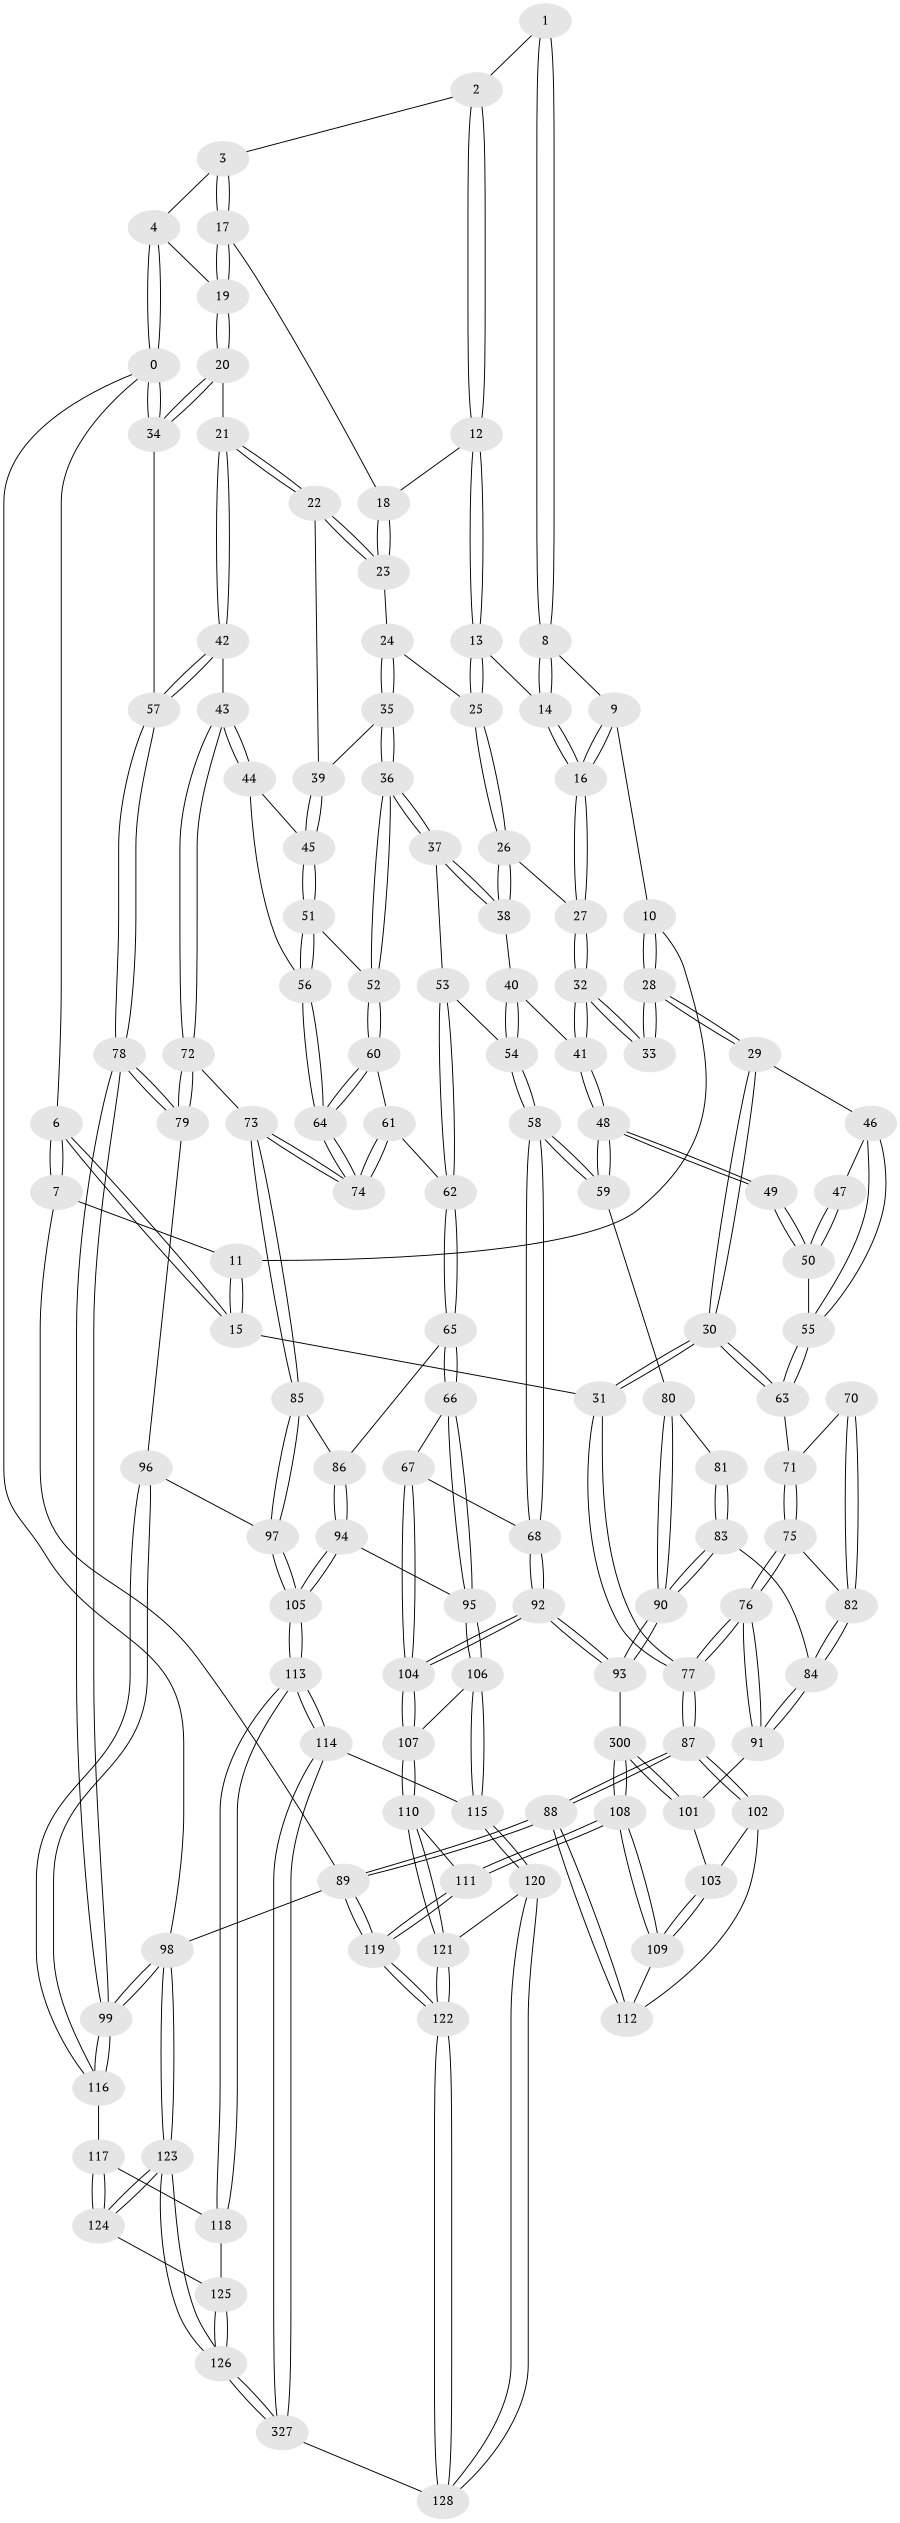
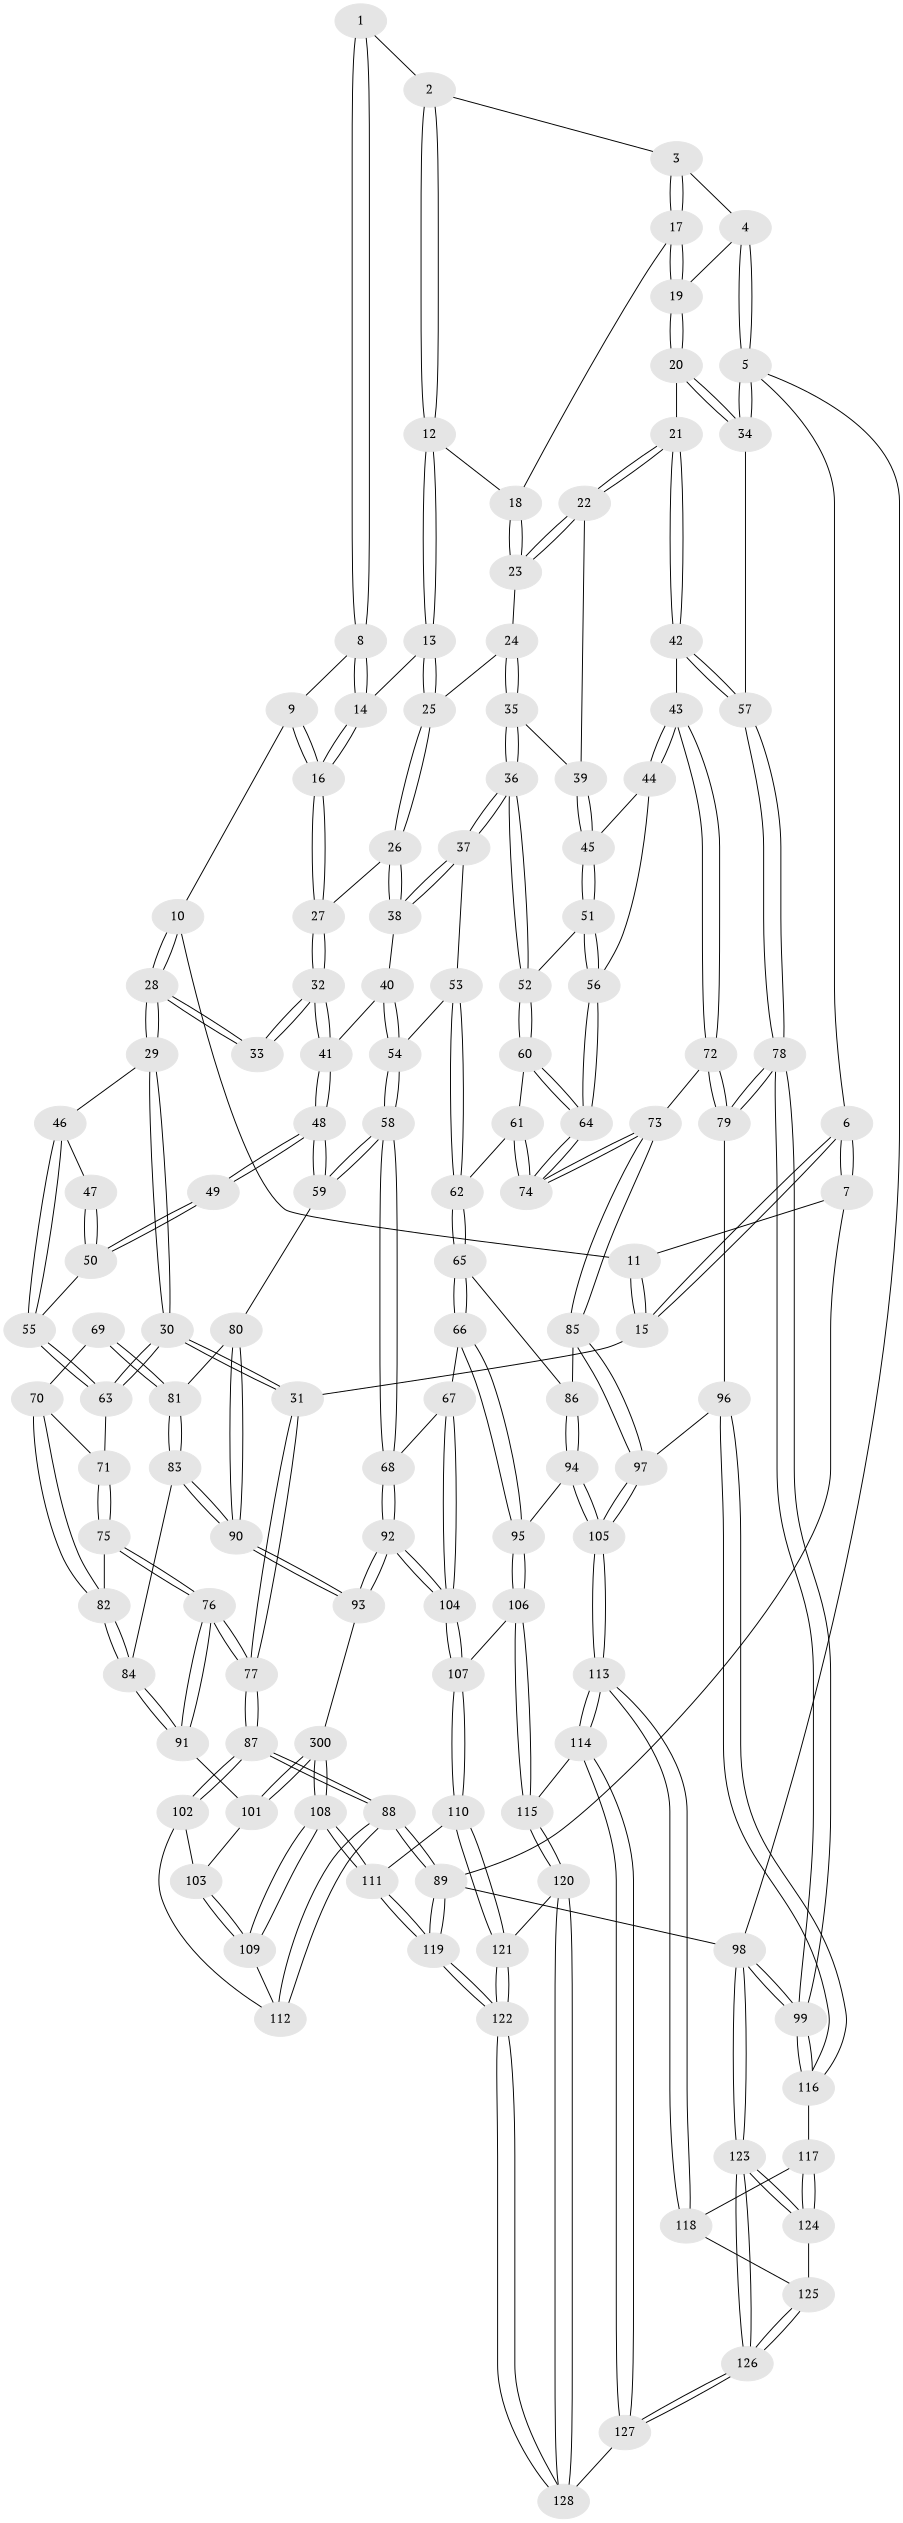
node "0": label "0" -> "5"
node "69": added
node "327": label "327" -> "127"
